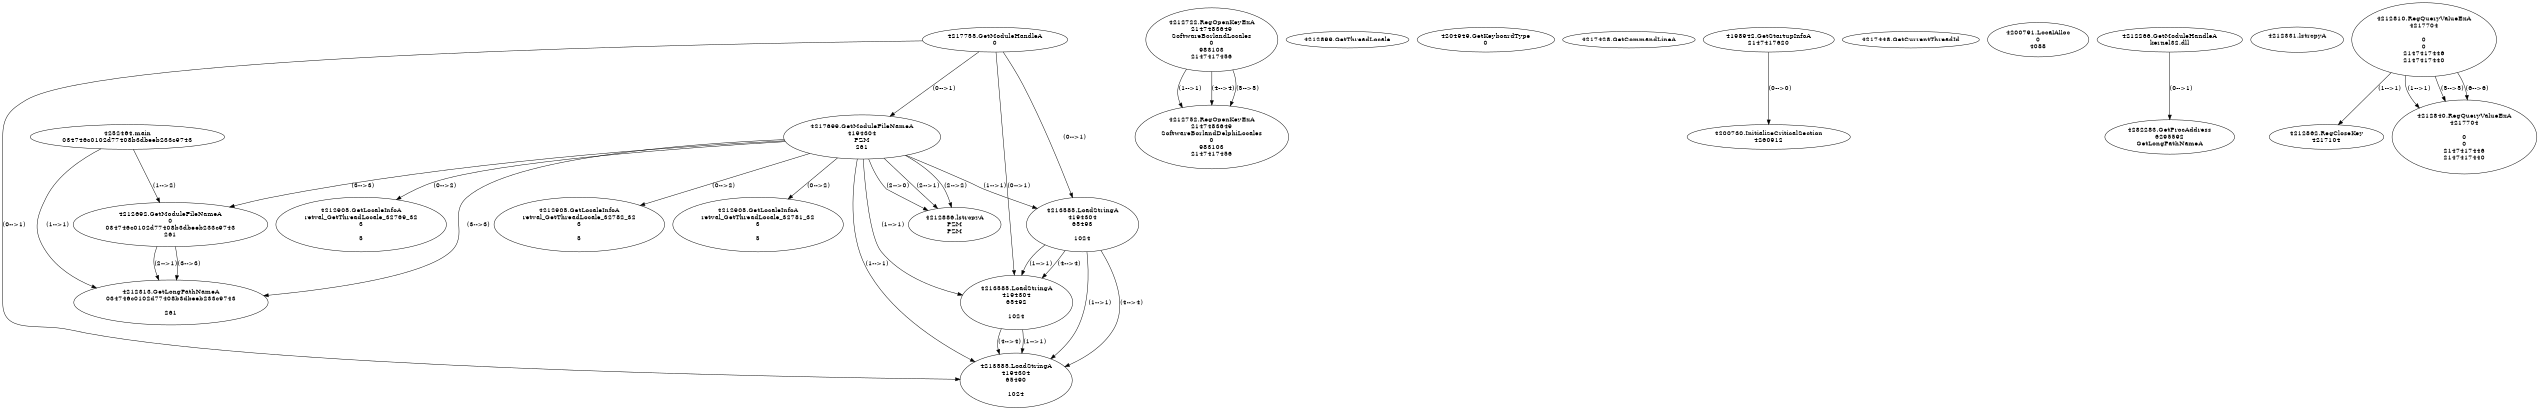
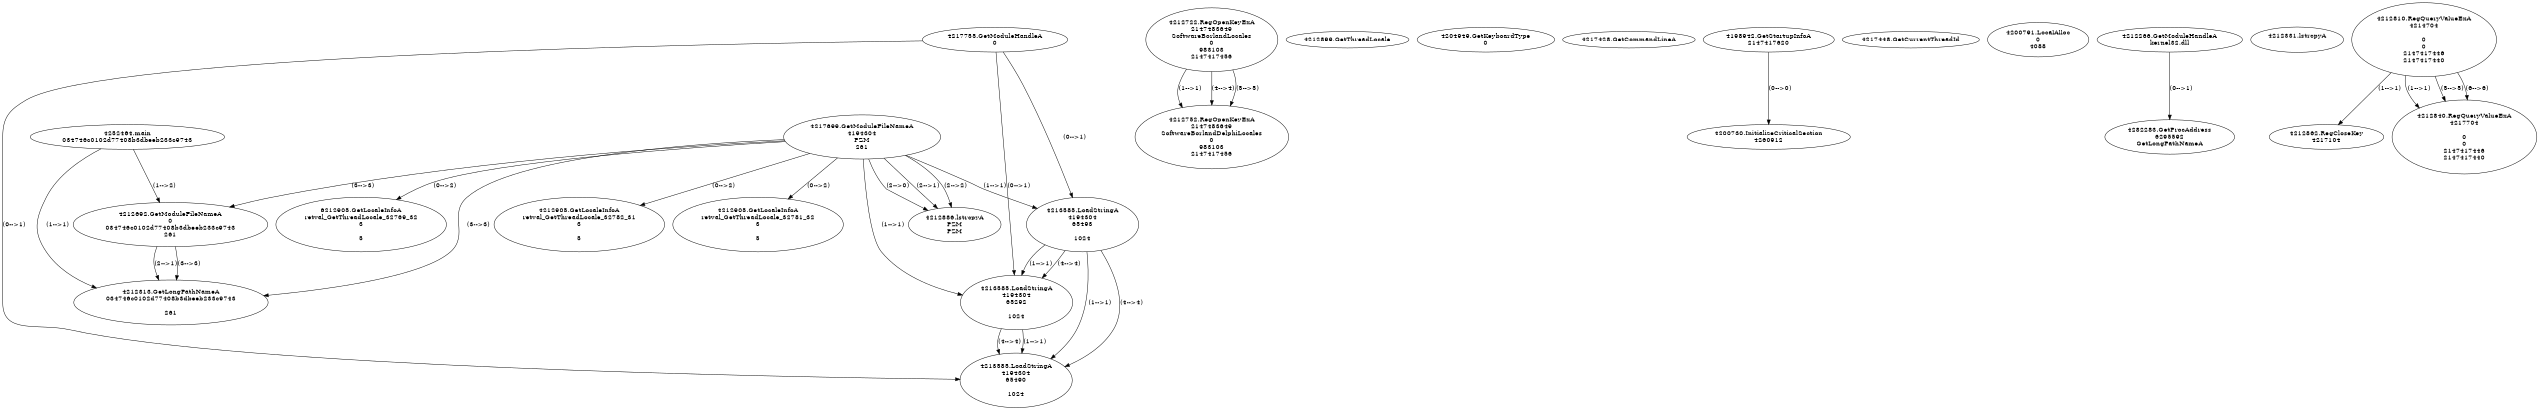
node "4212810.RegQueryValueExA 4217704 0 0 2147417446 2147417440": label "4212810.RegQueryValueExA 4217704 0 0 2147417446 2147417440" -> "4212810.RegQueryValueExA 4214704 0 0 2147417446 2147417440"
edge "4217755.GetModuleHandleA 0" -> "4217699.GetModuleFileNameA 4194304 PZM 261": removed, label "(0-->1)"
node "4212905.GetLocaleInfoA retval_GetThreadLocale_32769_32 3 5": label "4212905.GetLocaleInfoA retval_GetThreadLocale_32769_32 3 5" -> "6212905.GetLocaleInfoA retval_GetThreadLocale_32769_32 3 5"
node "4212905.GetLocaleInfoA retval_GetThreadLocale_32782_32 3 5": label "4212905.GetLocaleInfoA retval_GetThreadLocale_32782_32 3 5" -> "4212905.GetLocaleInfoA retval_GetThreadLocale_32782_31 3 5"
edge "4217699.GetModuleFileNameA 4194304 PZM 261" -> "4213585.LoadStringA 4194304 65490 1024": removed, label "(1-->1)"
node "4213585.LoadStringA 4194304 65492 1024": label "4213585.LoadStringA 4194304 65492 1024" -> "4213585.LoadStringA 4194304 65292 1024"
